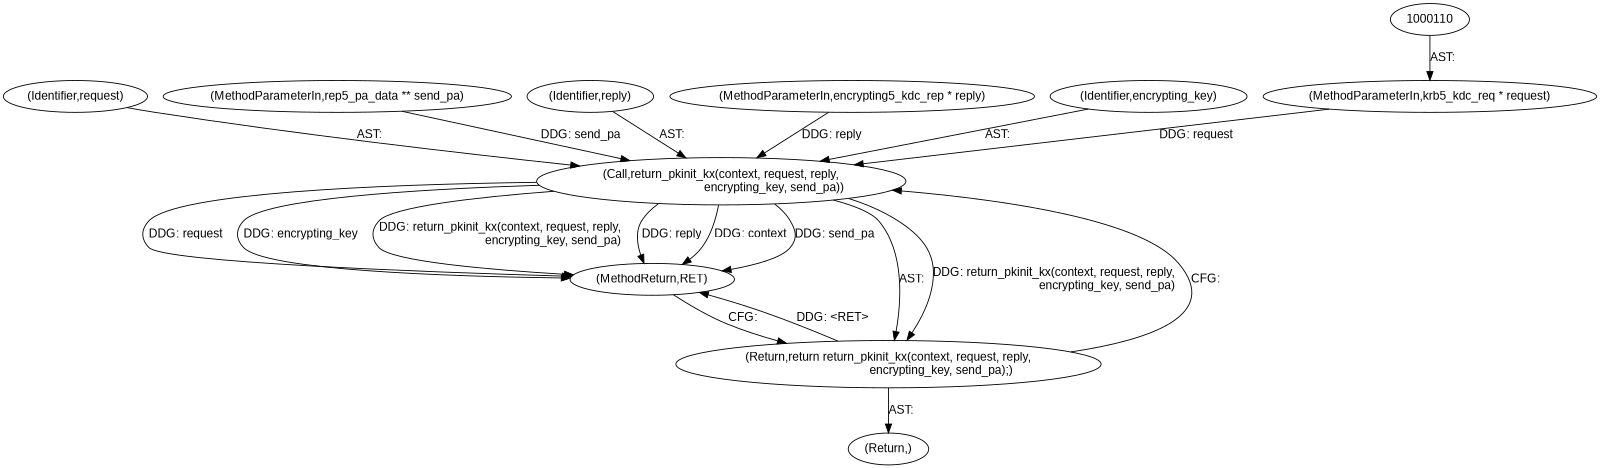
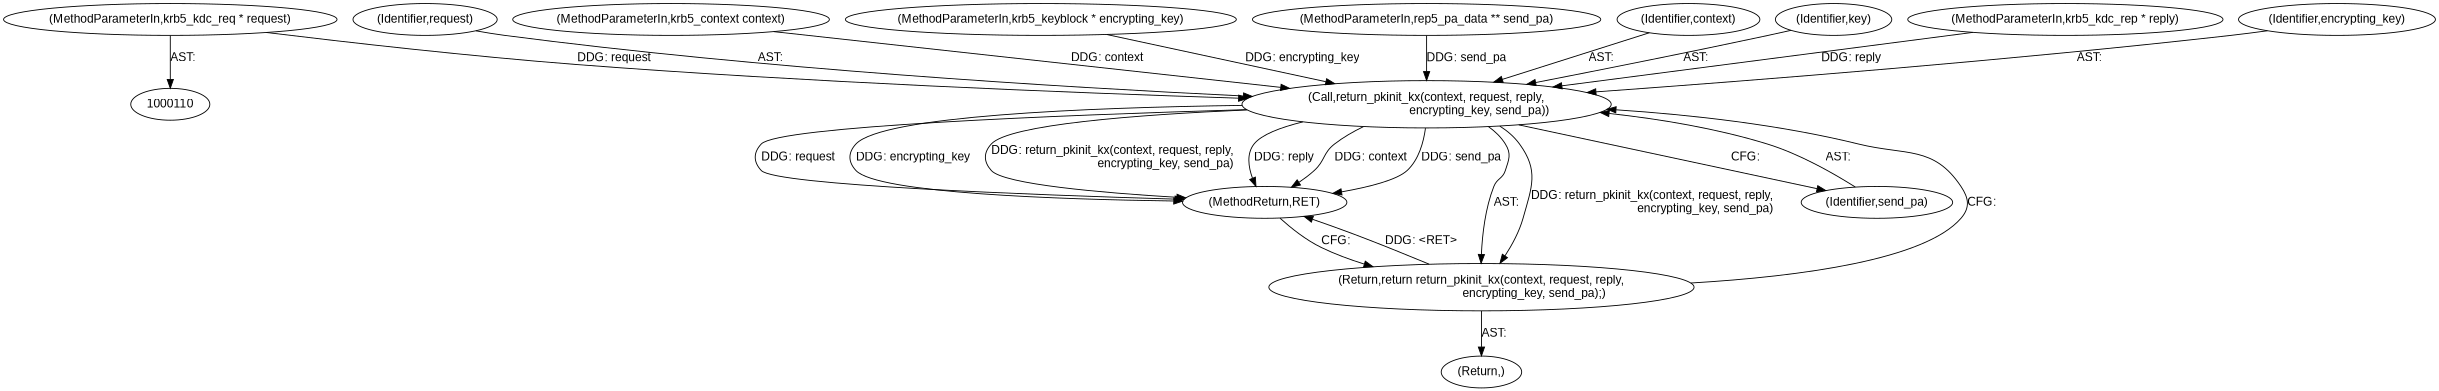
node "(MethodParameterIn,krb5_context context)": added
node "(MethodParameterIn,krb5_keyblock * encrypting_key)": added
node "(Identifier,context)": added
edge "1000110" -> "(MethodParameterIn,krb5_kdc_req * request)": reversed
node "(Identifier,reply)": label "(Identifier,reply)" -> "(Identifier,key)"
node "(MethodParameterIn,encrypting5_kdc_rep * reply)": label "(MethodParameterIn,encrypting5_kdc_rep * reply)" -> "(MethodParameterIn,krb5_kdc_rep * reply)"
node "(Identifier,send_pa)": added
